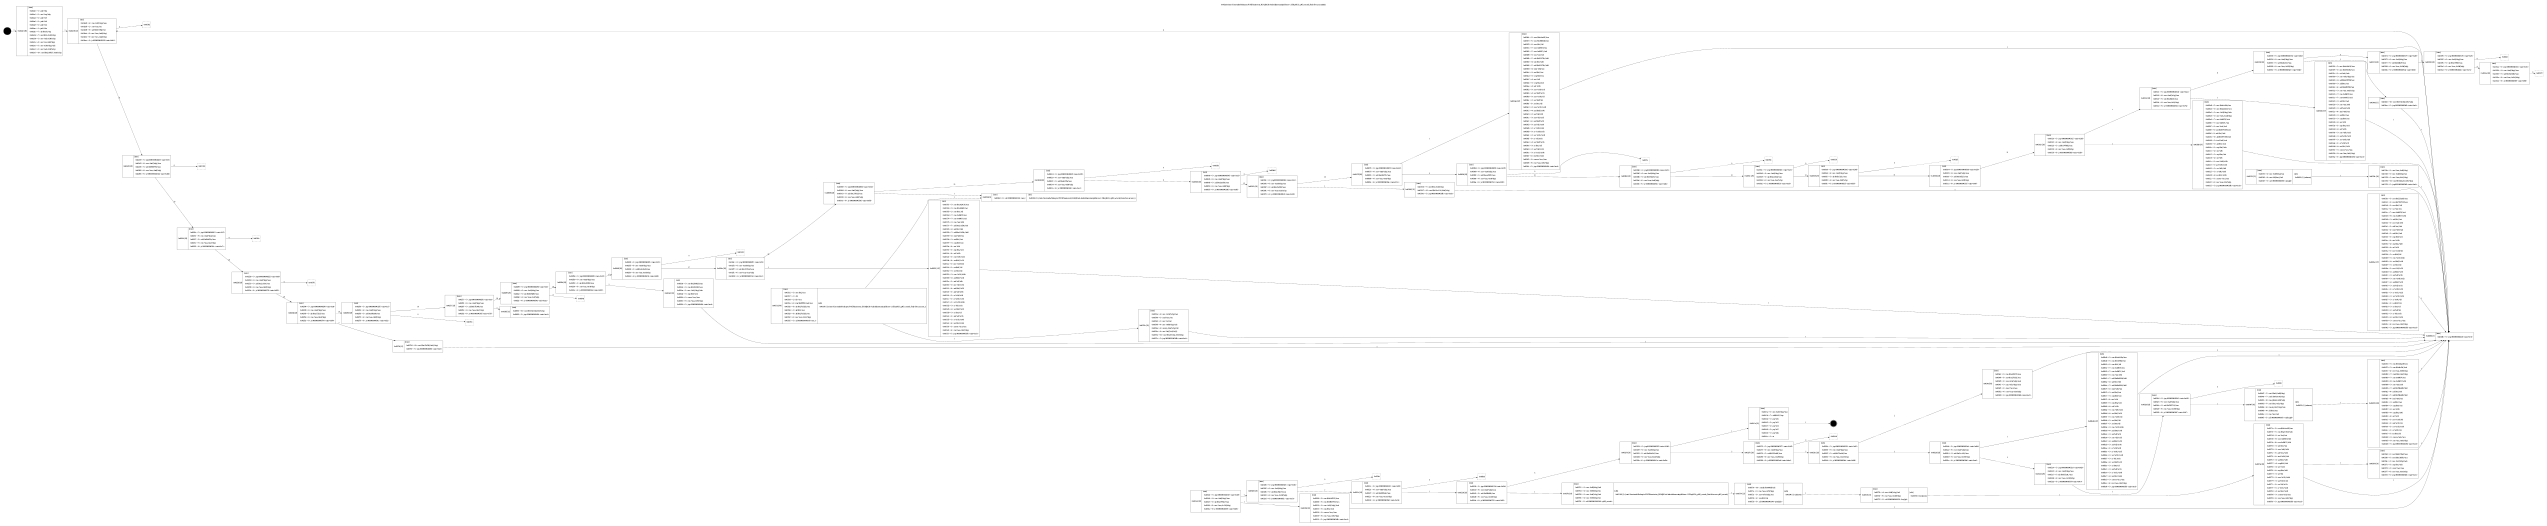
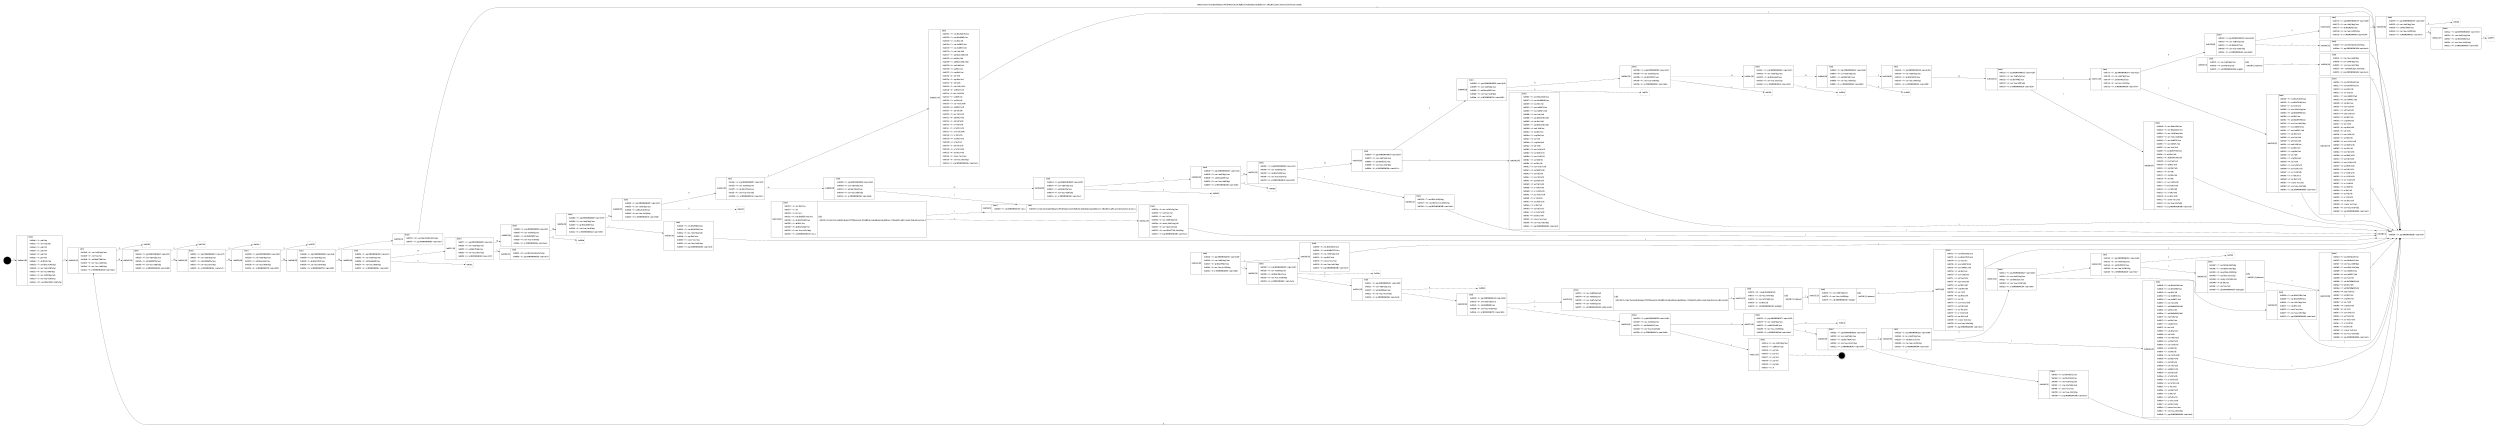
edge "0x40373a [90]" -> "0x403364 [30]": now "0x4032c4 [28]" -> "0x403364 [30]"
